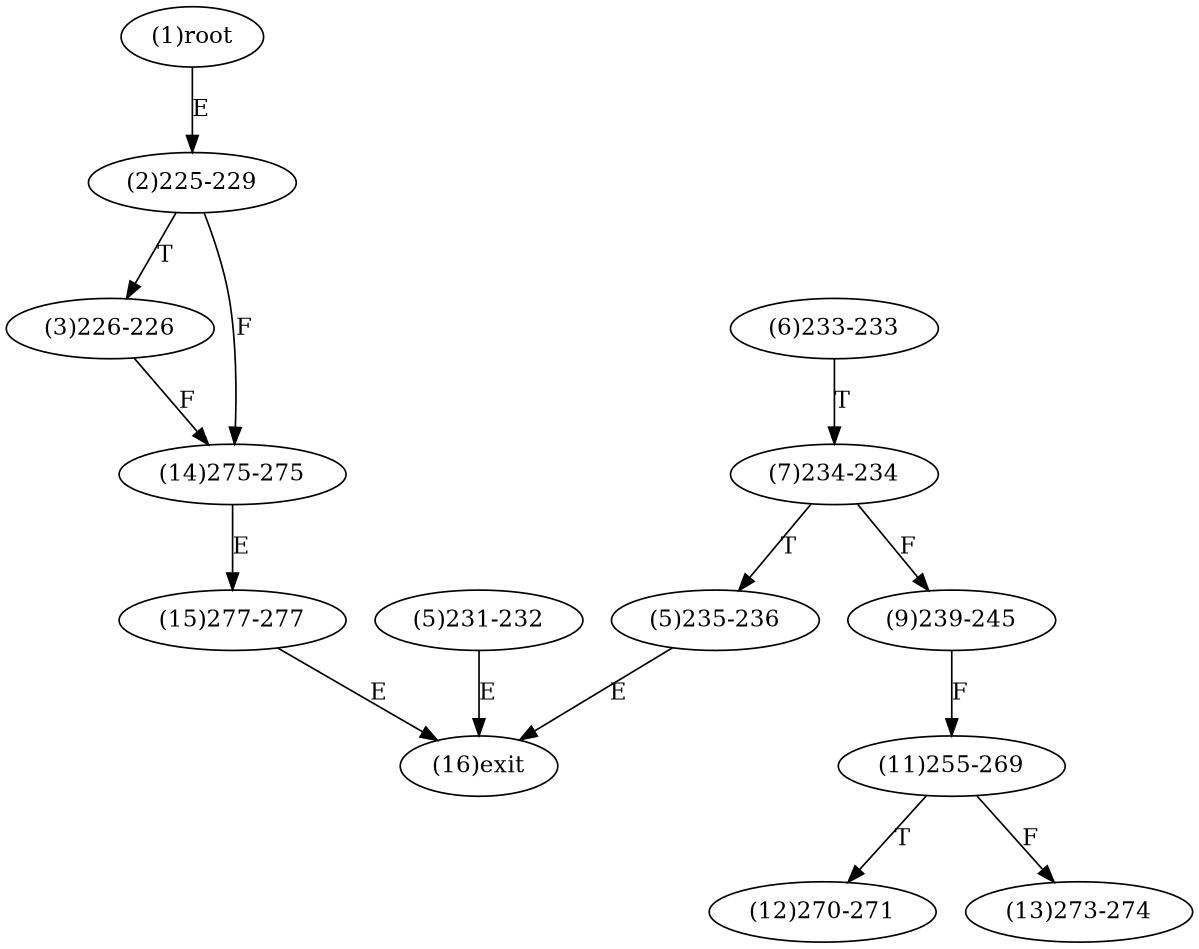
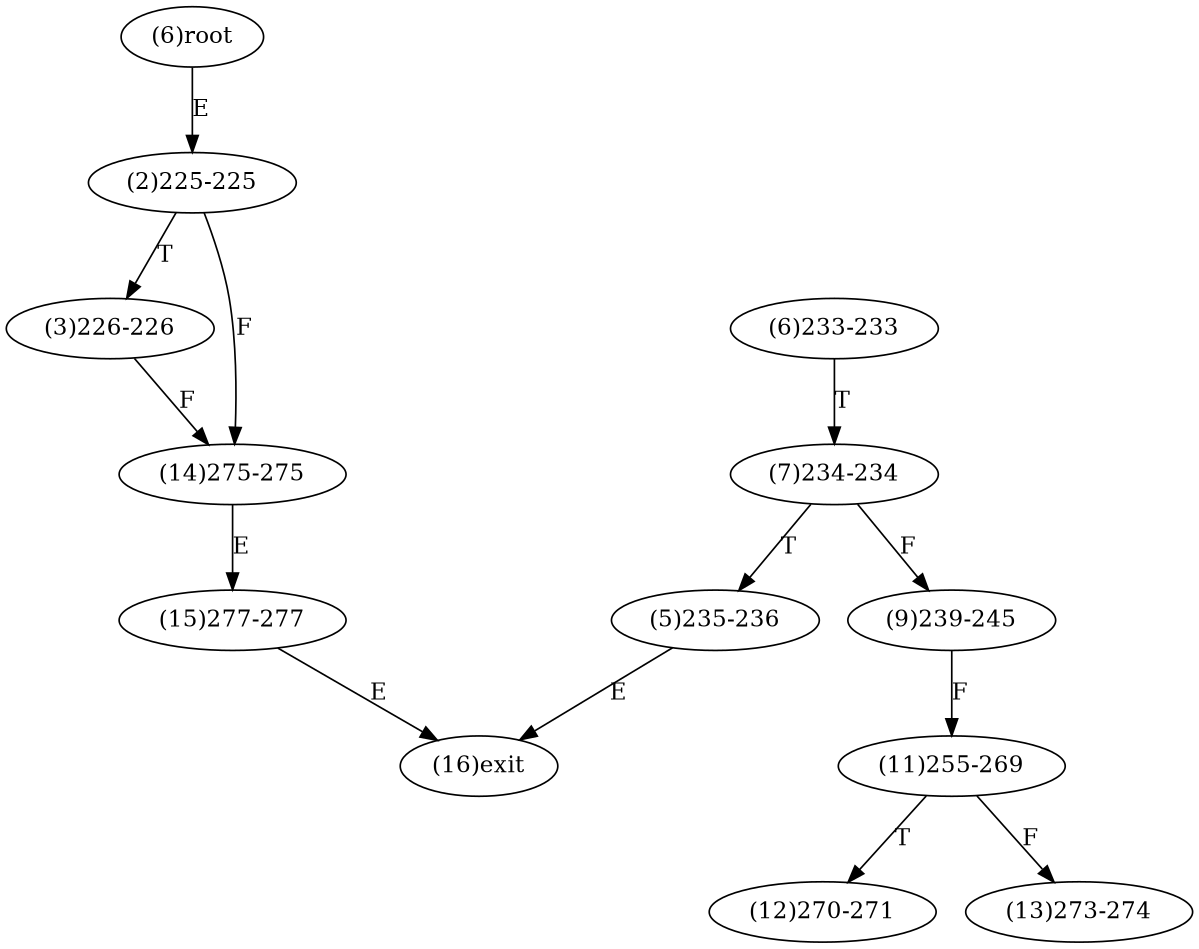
node "(1)root": label "(1)root" -> "(6)root"
node "(2)225-229": label "(2)225-229" -> "(2)225-225"
node "(5)231-232": removed
